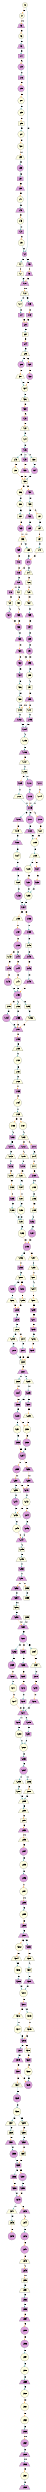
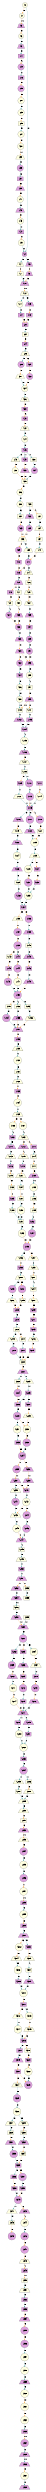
node "S57": removed
